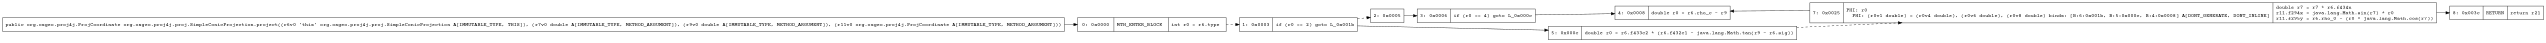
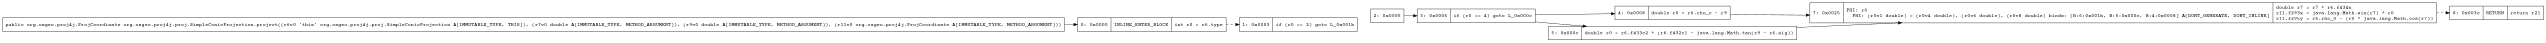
edge "7: 0x0025" -> "4: 0x0008": reversed
node "7: 0x0025": text "r11.f294x = java.lang.Math.sin(r7) * r0" -> "r11.f293x = java.lang.Math.sin(r7) * r0"
edge "7: 0x0025" -> "8: 0x003c": style solid -> dashed
edge "1: 0x0003" -> "2: 0x0005": removed
node "0: 0x0000": text "MTH_ENTER_BLOCK" -> "INLINE_ENTER_BLOCK"
edge "5: 0x000c" -> "7: 0x0025": style dashed -> solid
edge "1: 0x0003" -> "5: 0x000c": now "3: 0x0006" -> "5: 0x000c"
